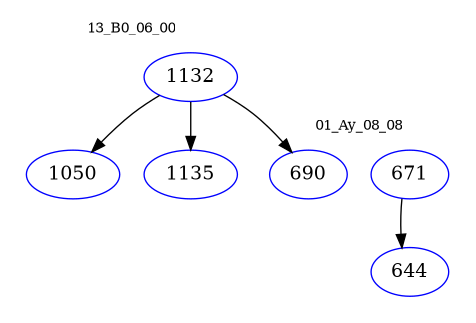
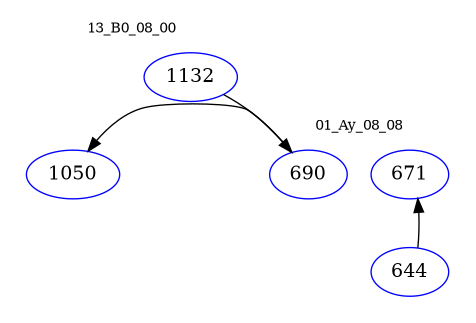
cluster "13_B0_06_00": label "13_B0_06_00" -> "13_B0_08_00"
edge "1132" -> "1050": now "690" -> "1050"
node "1135": removed
edge "671" -> "644": reversed
